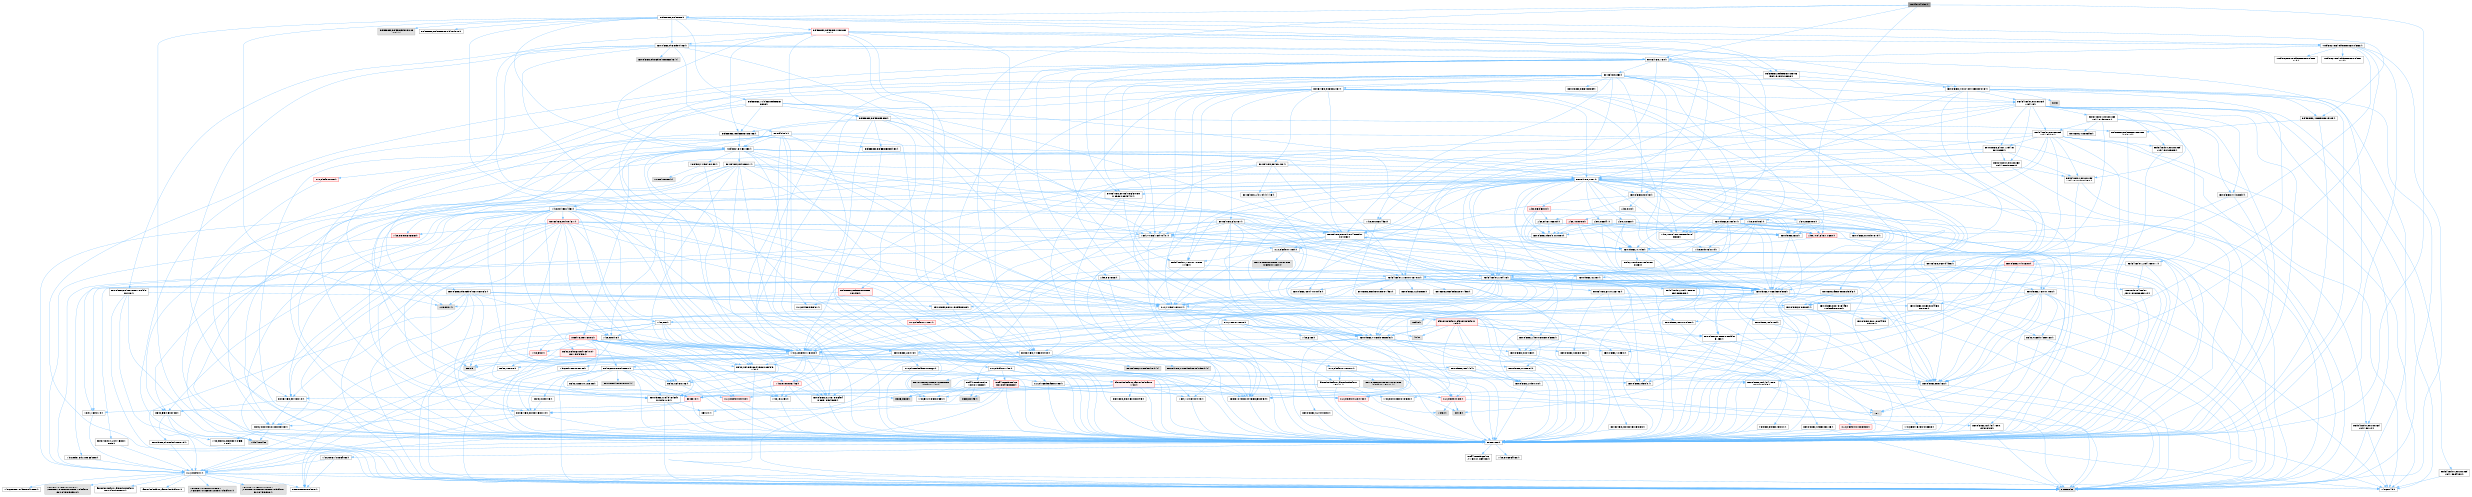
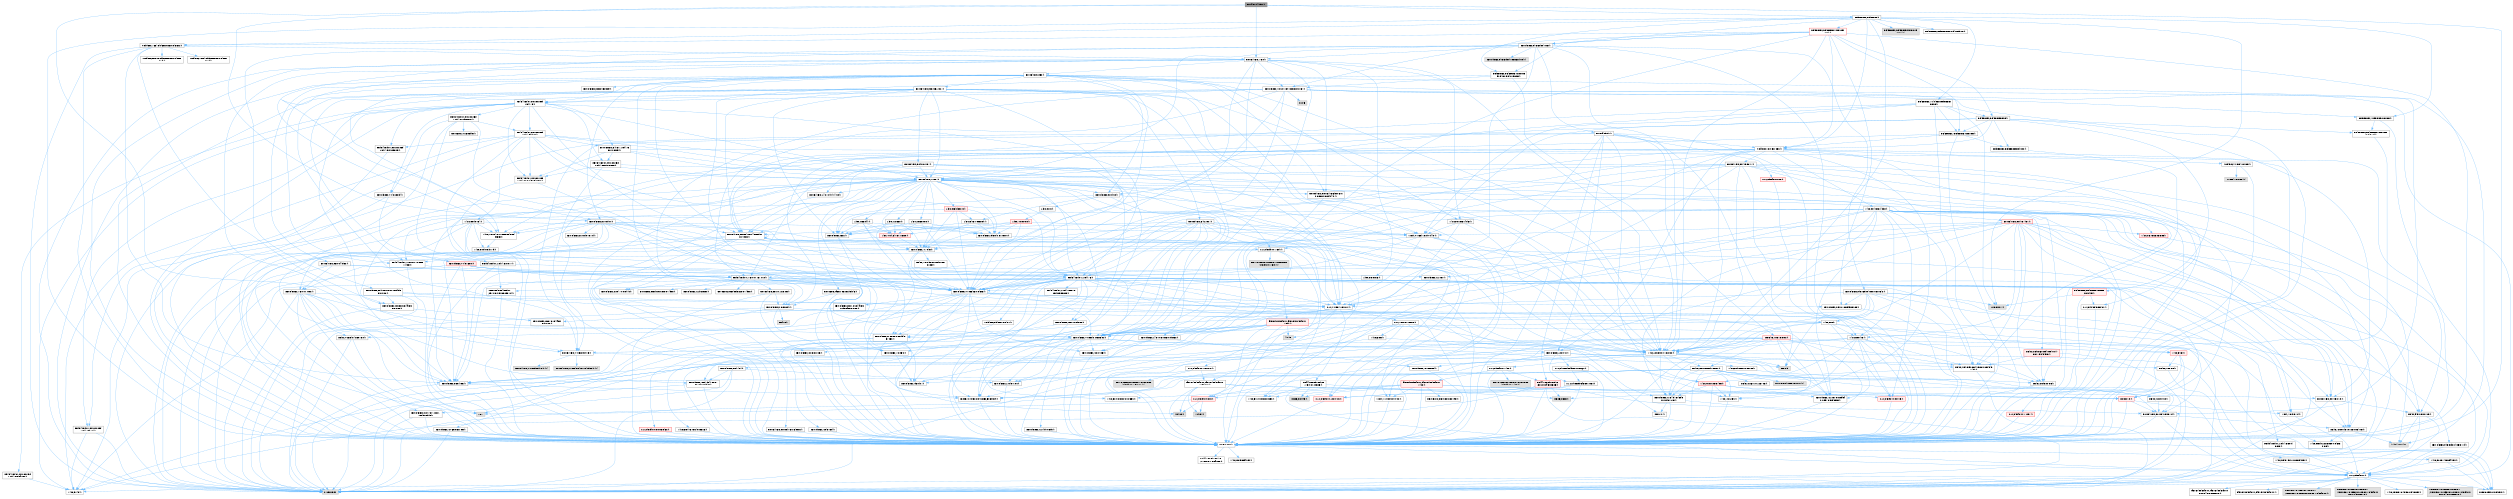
edge "Delegates/DelegateAccess Handler.h" -> "HAL/PlatformMutex.h": now "HAL/CriticalSection.h" -> "HAL/PlatformMutex.h"
